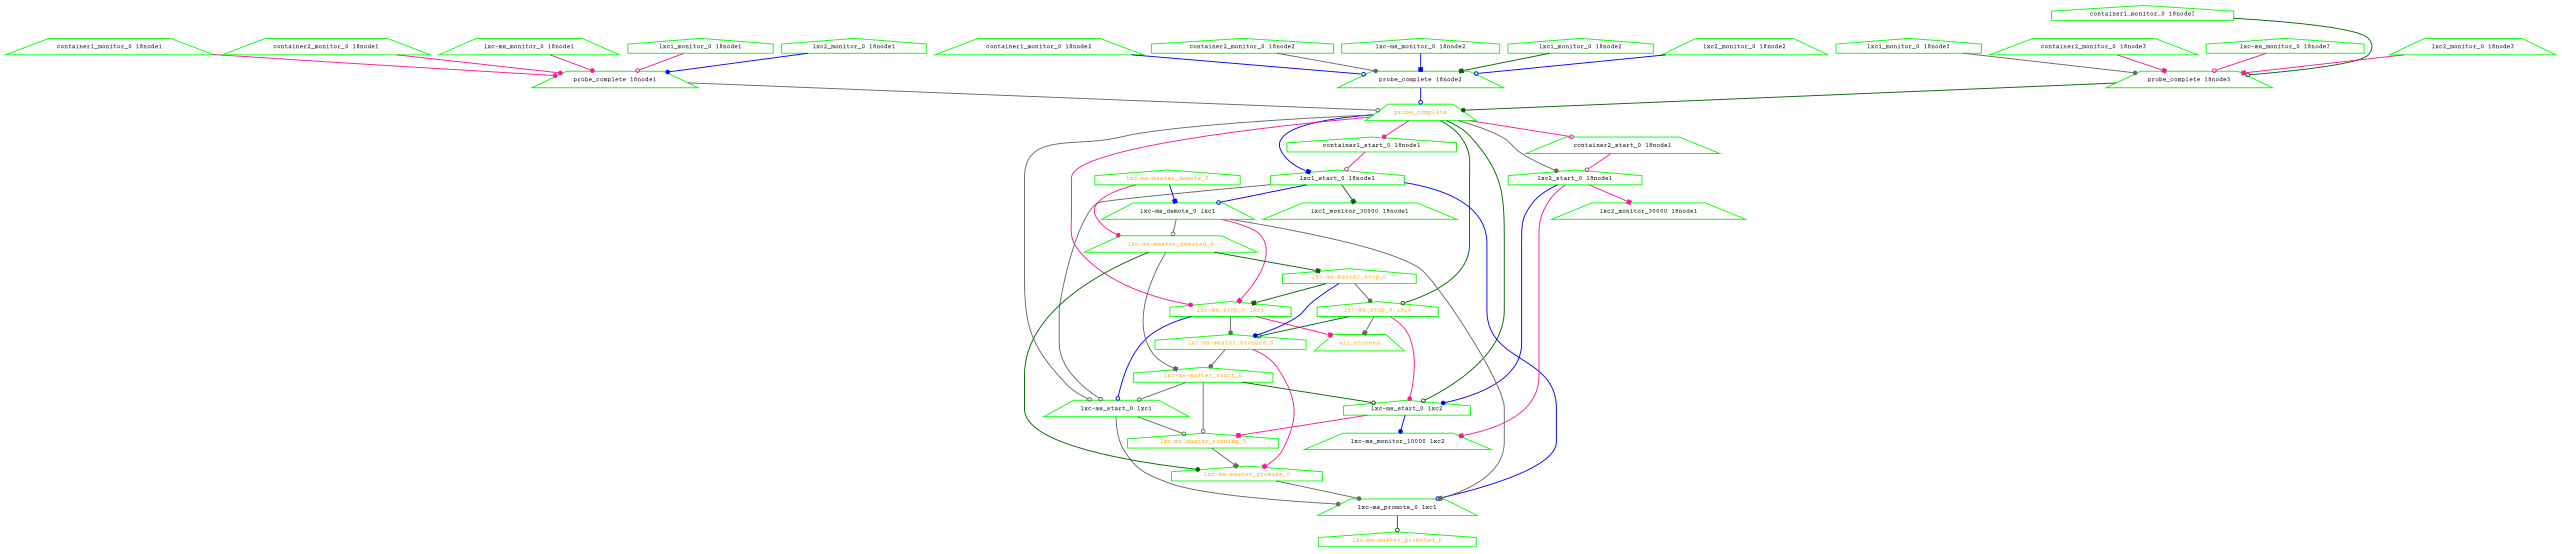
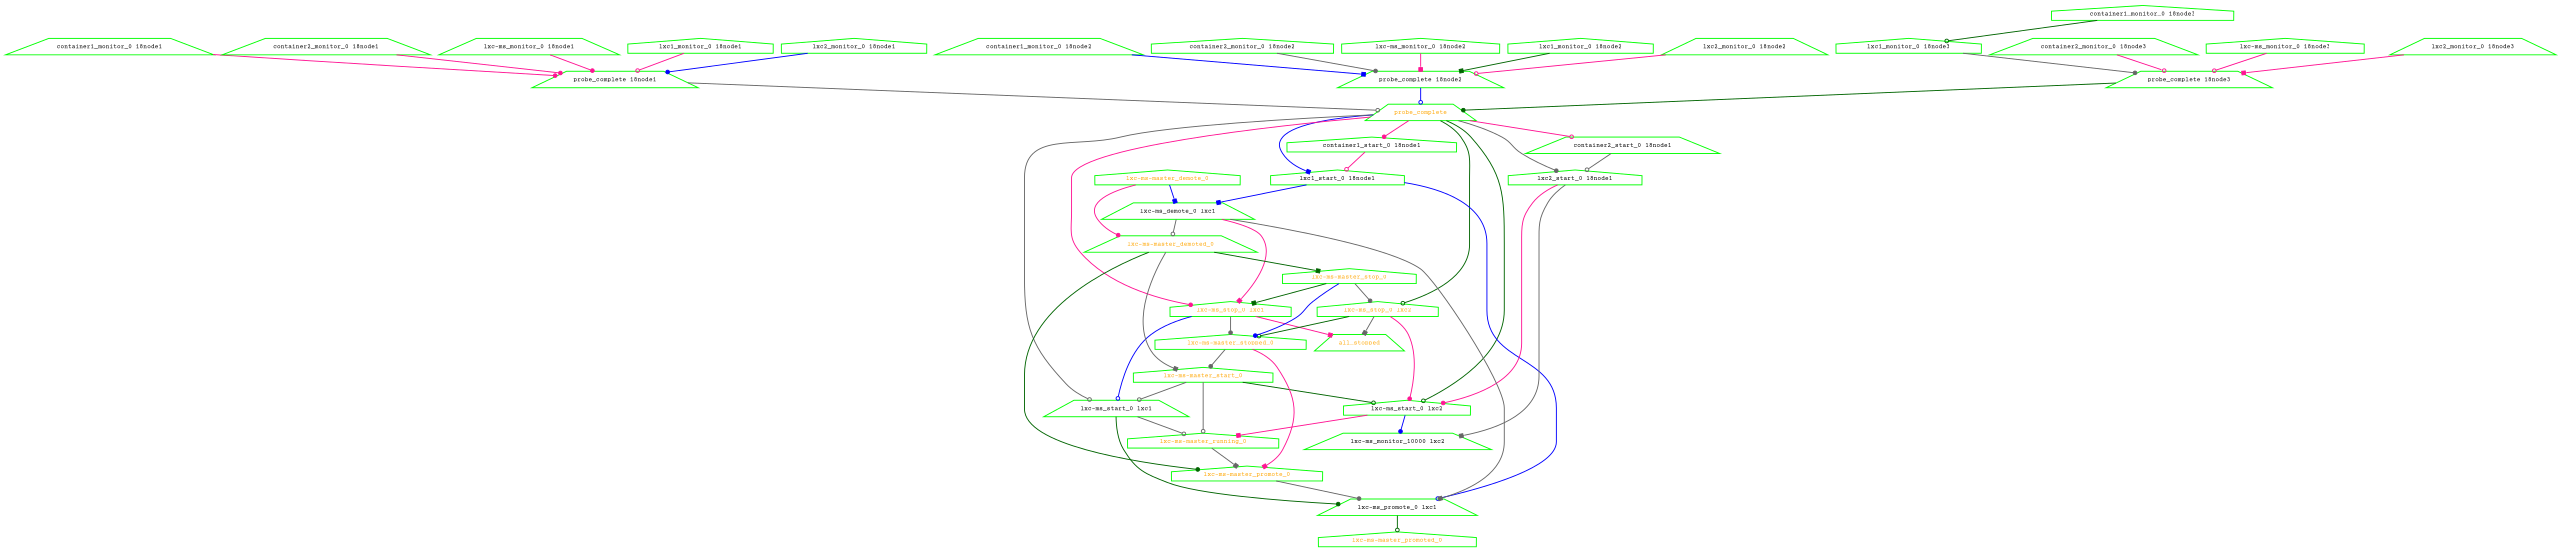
edge "container1_monitor_0 18node3" -> "probe_complete 18node3": now "container1_monitor_0 18node3" -> "lxc1_monitor_0 18node3"
edge "lxc-ms_monitor_0 18node2" -> "probe_complete 18node2": color blue -> deeppink
edge "container2_monitor_0 18node3" -> "probe_complete 18node3": arrowhead box -> odot
edge "container1_monitor_0 18node2" -> "probe_complete 18node2": arrowhead odot -> box
edge "lxc2_monitor_0 18node2" -> "probe_complete 18node2": color blue -> deeppink
edge "container2_start_0 18node1" -> "lxc2_start_0 18node1": color deeppink -> gray40
edge "lxc1_start_0 18node1" -> "lxc-ms_demote_0 lxc1": arrowhead odot -> box
node "lxc1_monitor_30000 18node1": removed
node "lxc2_monitor_30000 18node1": removed
edge "lxc1_start_0 18node1" -> "lxc-ms_start_0 lxc1": removed
edge "lxc2_start_0 18node1" -> "lxc-ms_start_0 lxc2": color blue -> deeppink
edge "lxc2_start_0 18node1" -> "lxc-ms_monitor_10000 lxc2": color deeppink -> gray40
edge "lxc-ms_start_0 lxc1" -> "lxc-ms_promote_0 lxc1": color gray40 -> darkgreen
